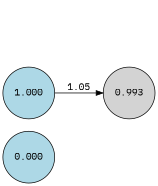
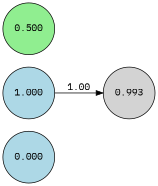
node "0.500": added
edge "1.000" -> "0.993": label "1.05" -> "1.00"
